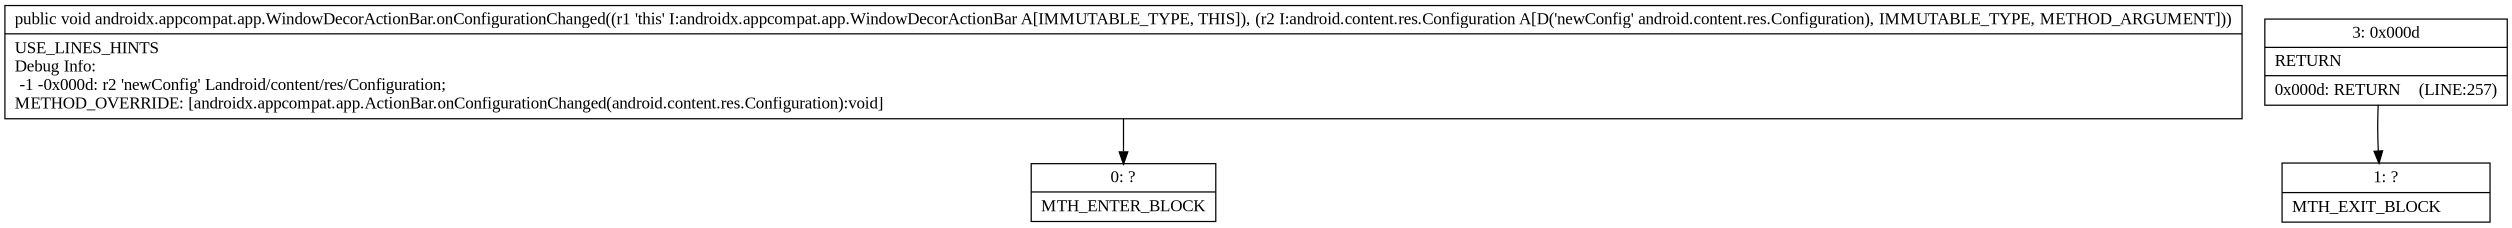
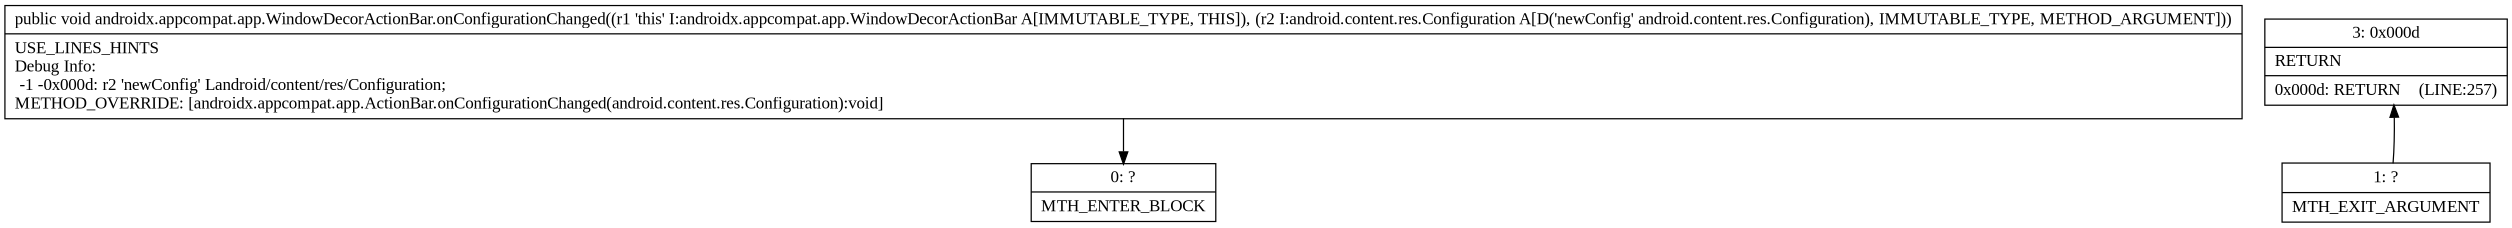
edge "3: 0x000d" -> "1: ?": reversed
node "1: ?": text "MTH_EXIT_BLOCK" -> "MTH_EXIT_ARGUMENT"
